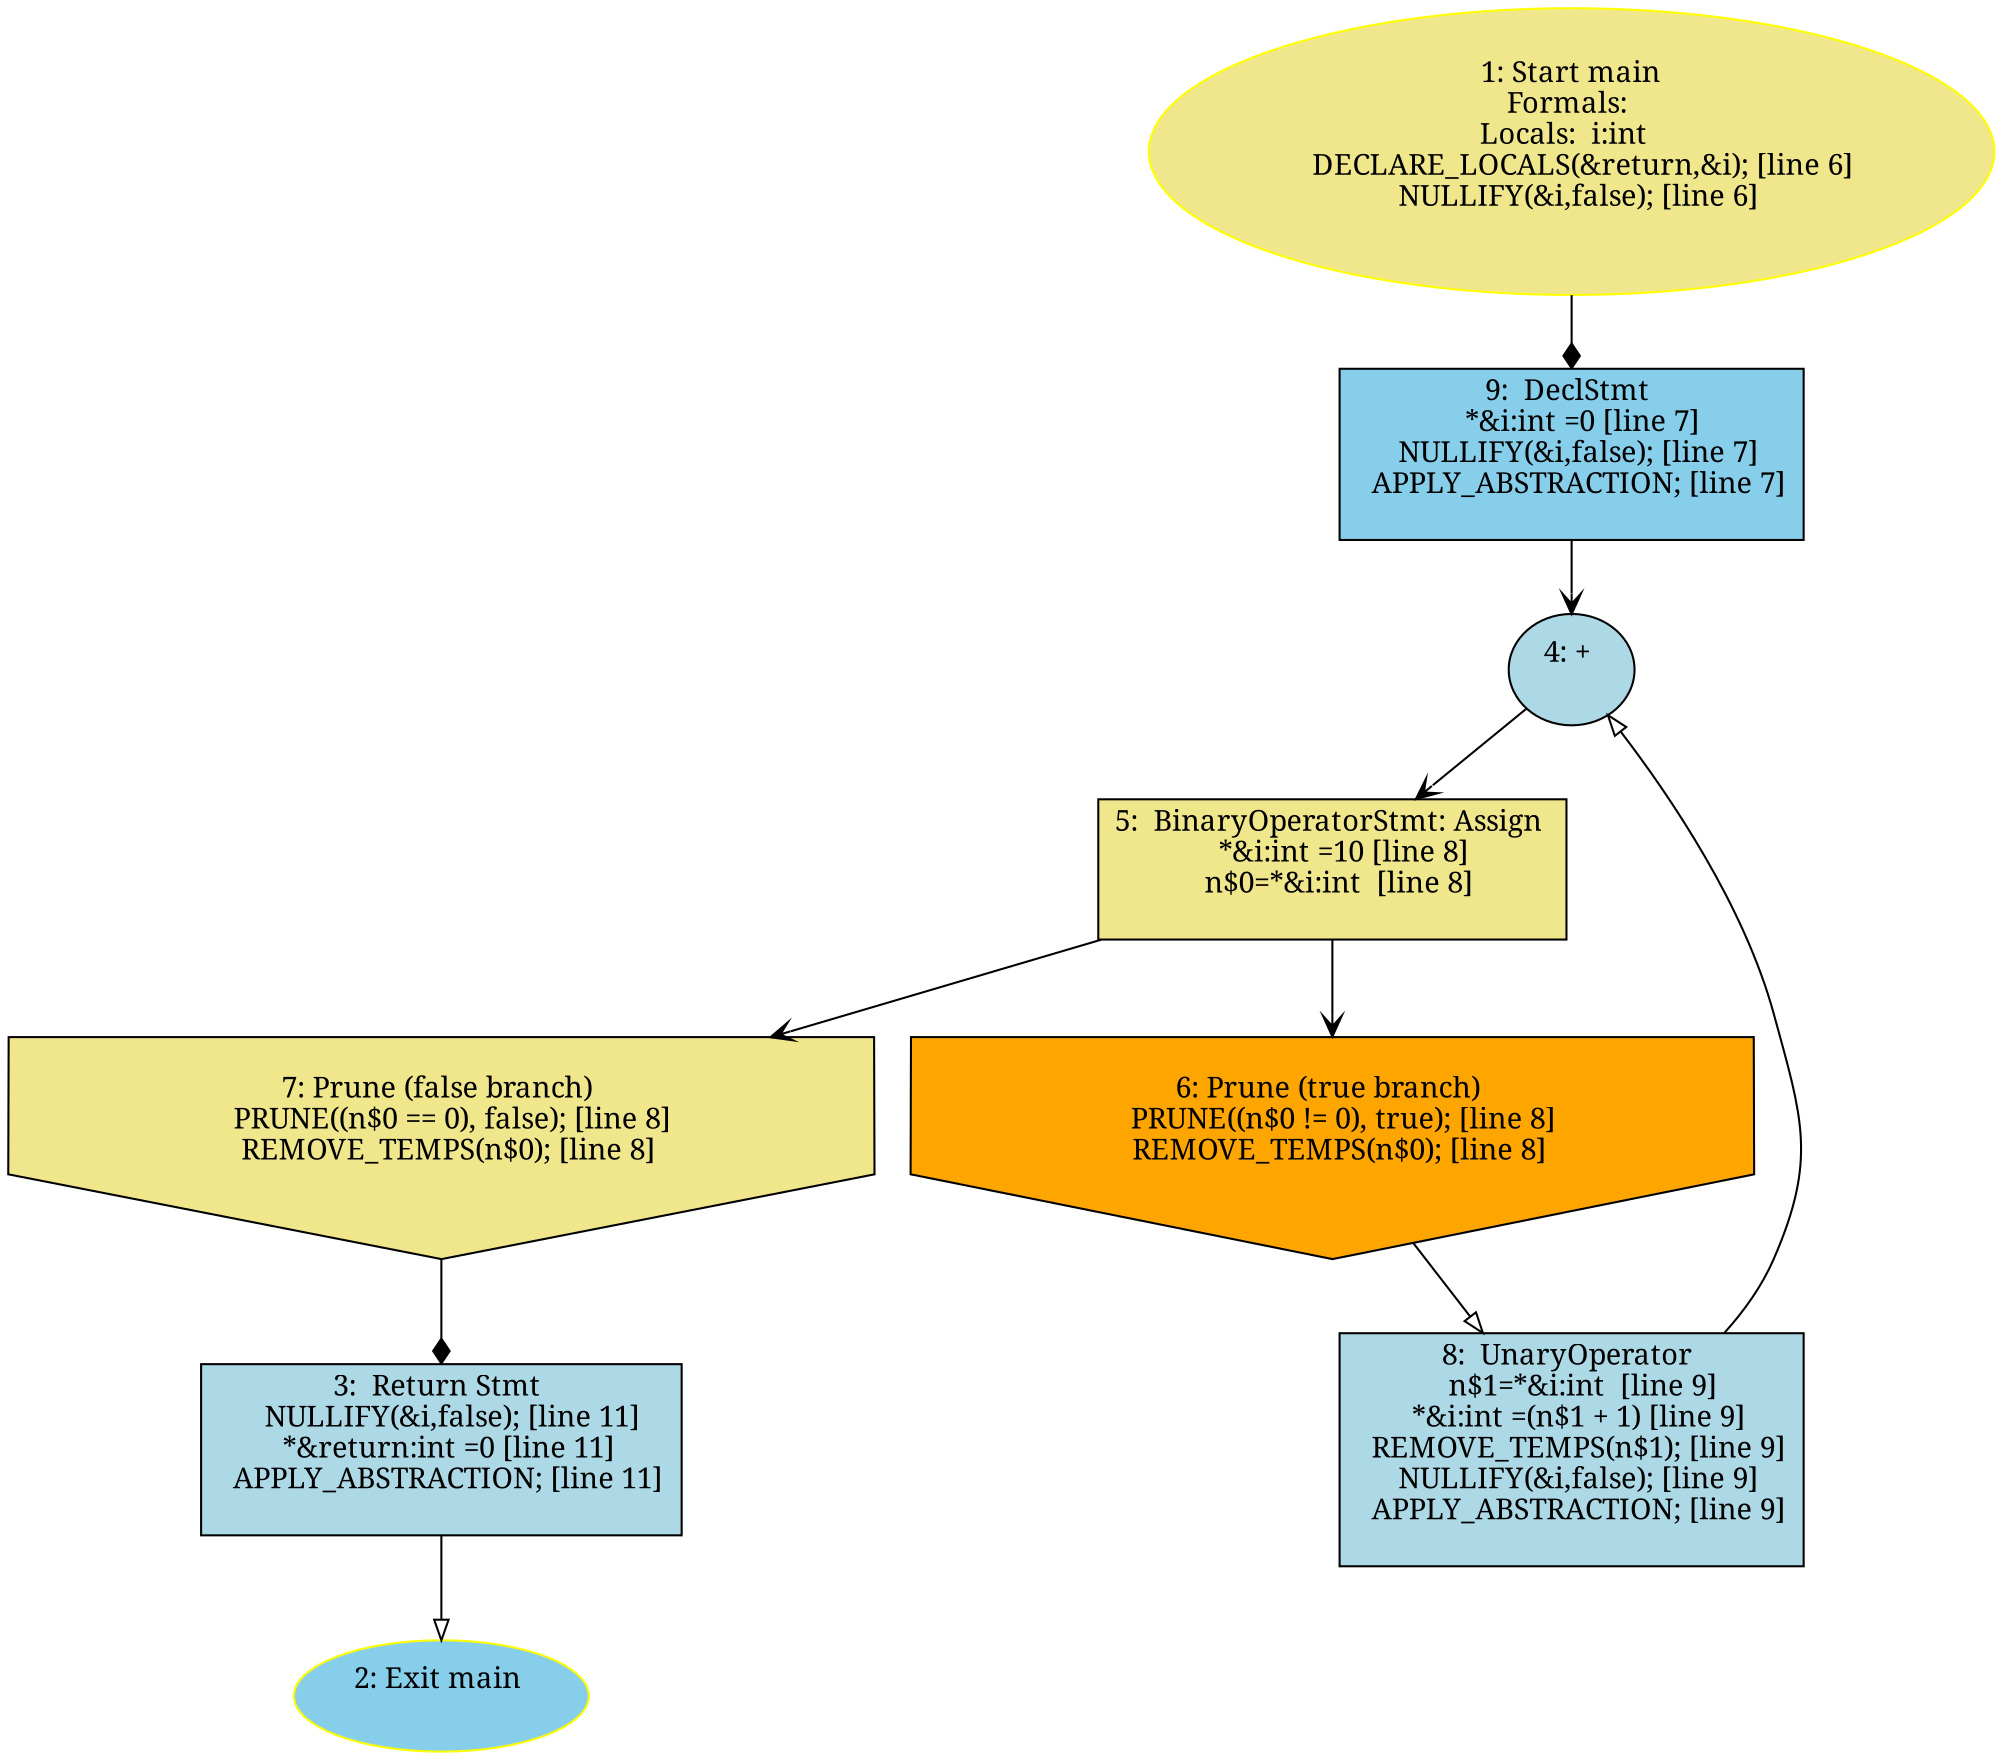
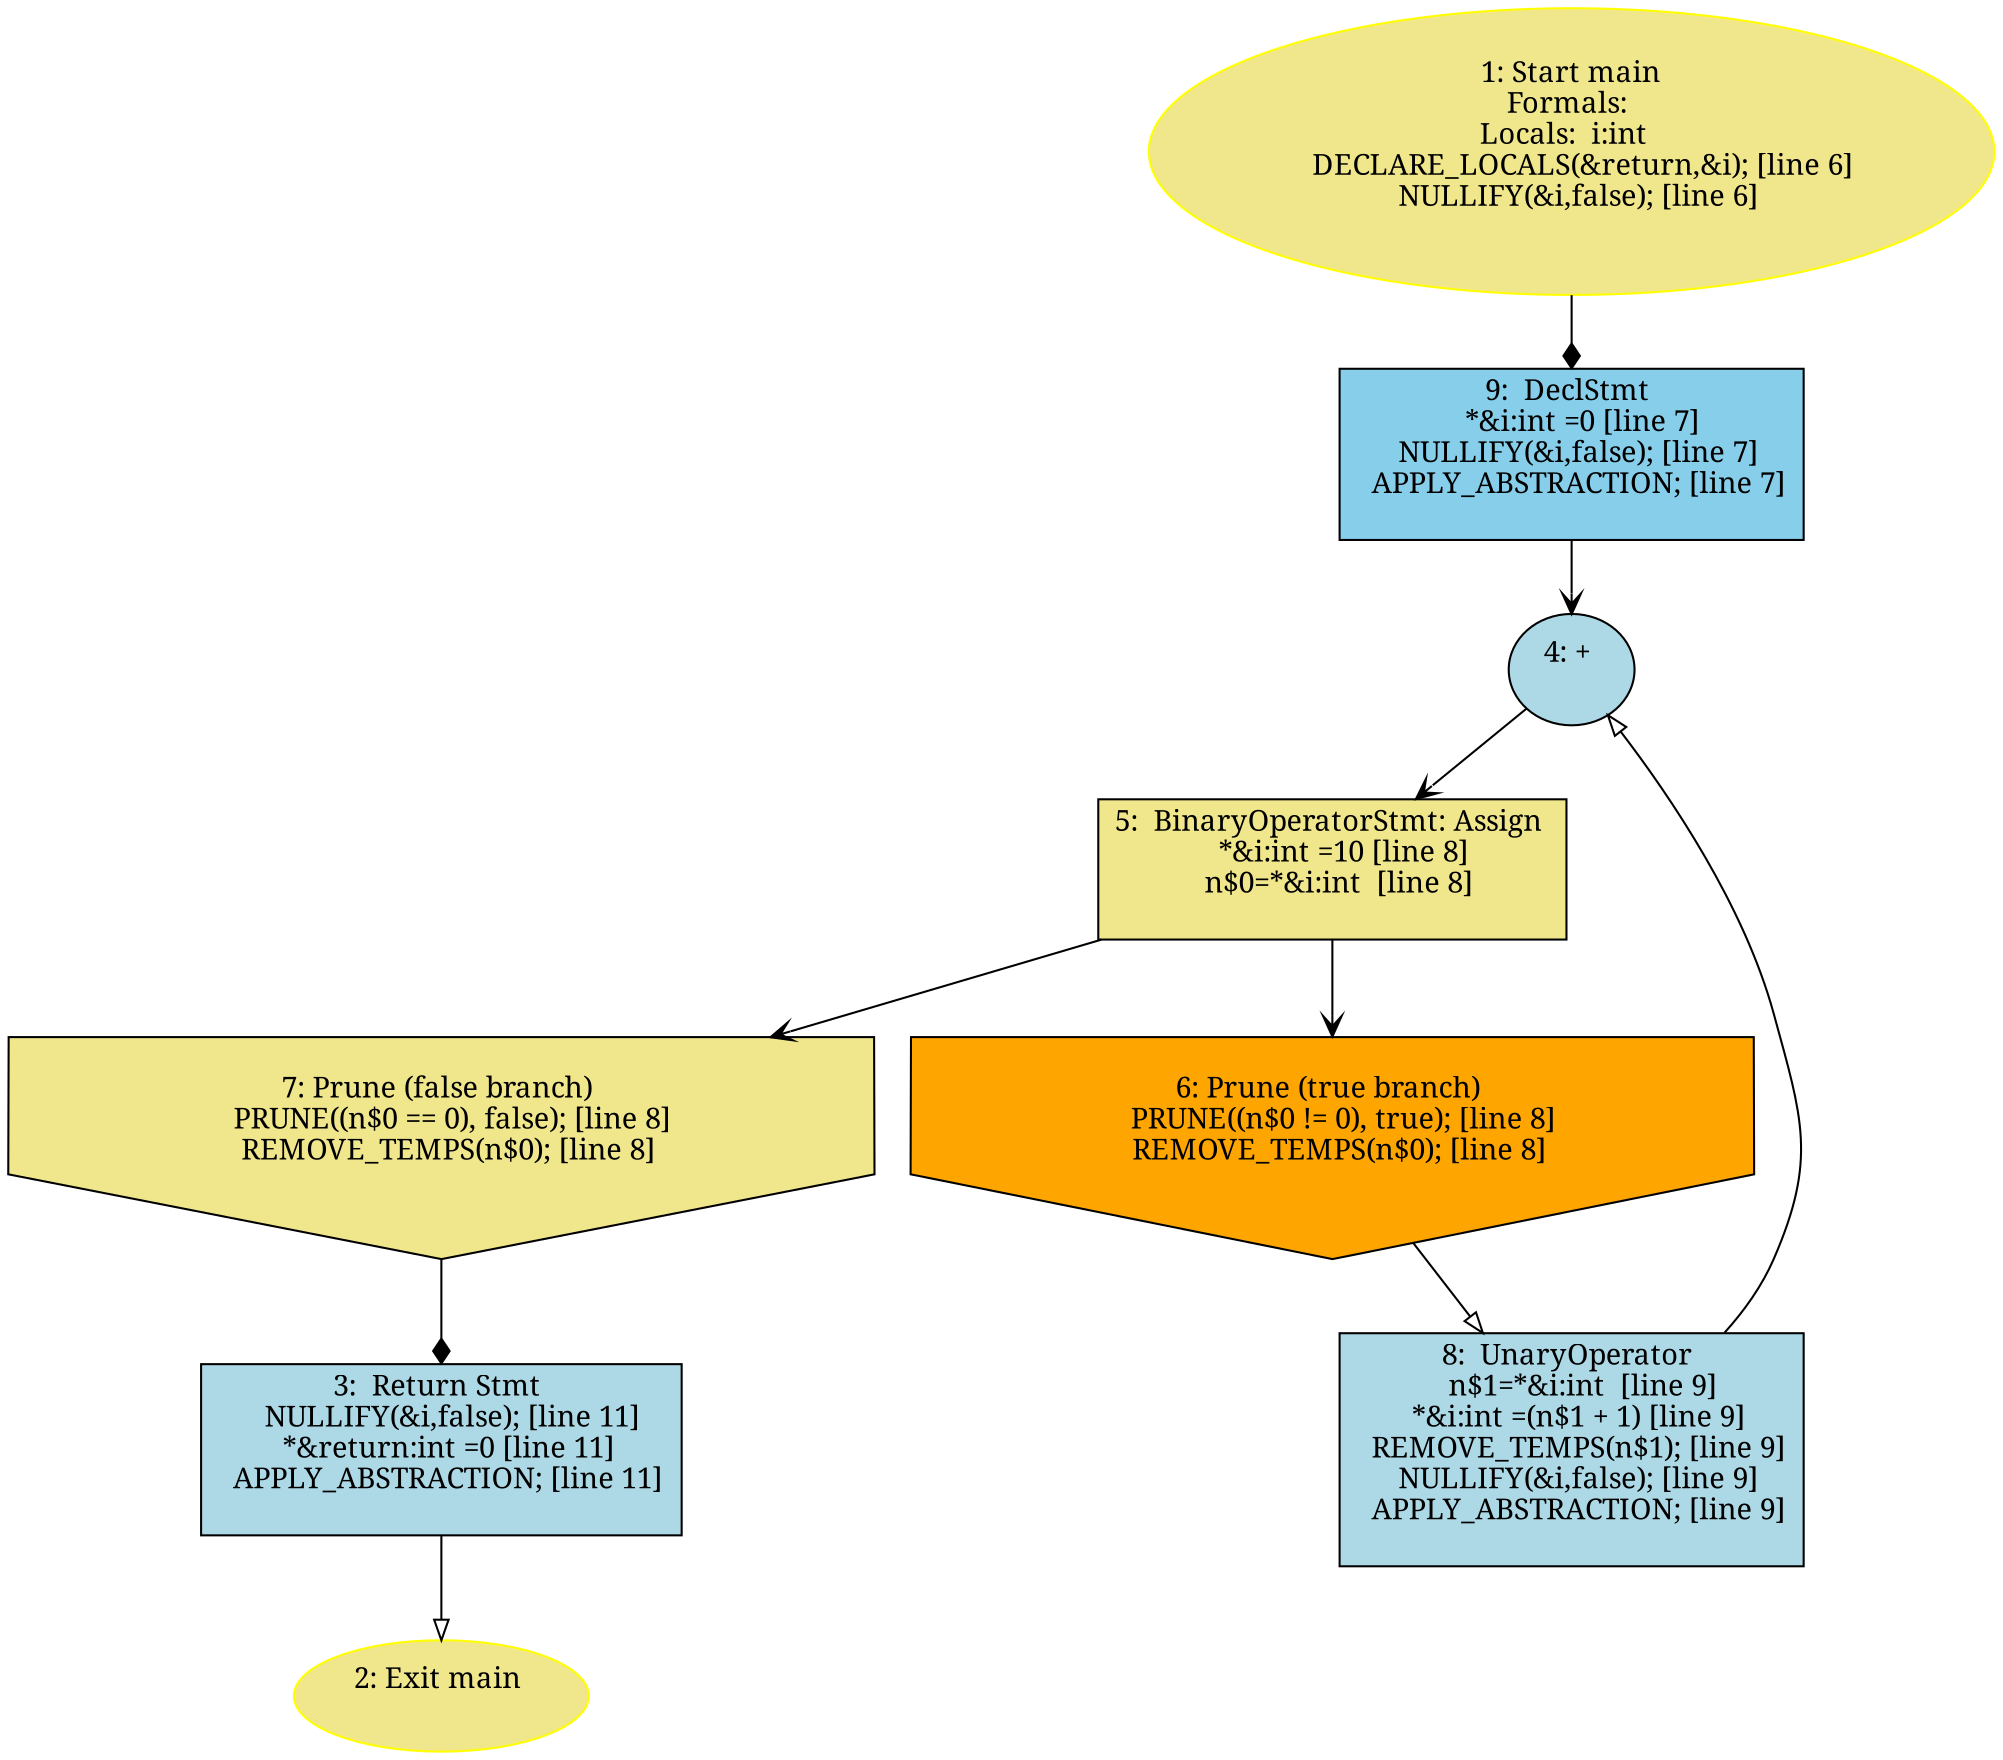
node "2: Exit main": fillcolor skyblue -> khaki
